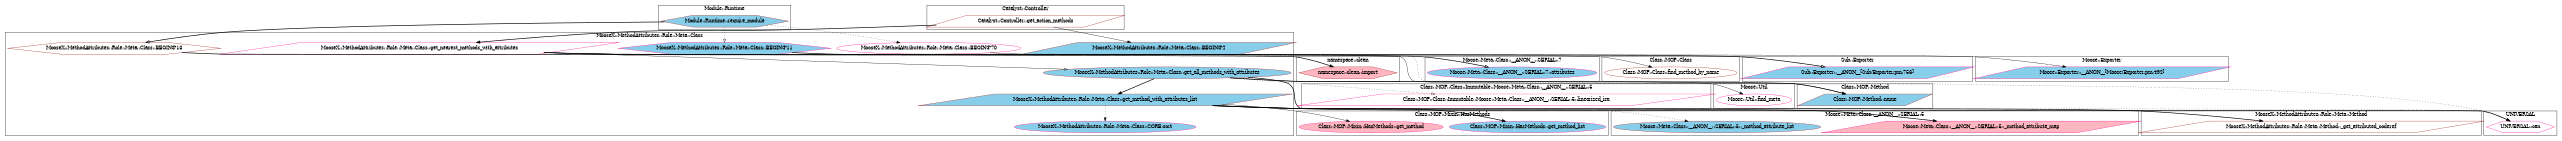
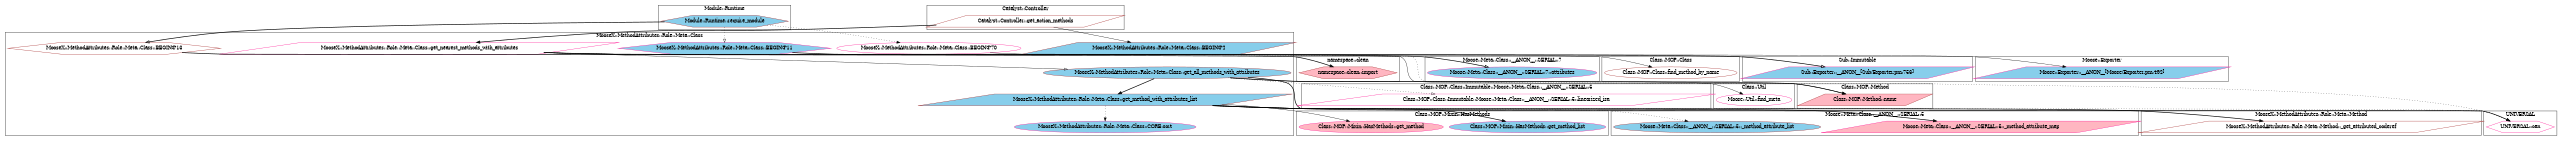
cluster "Sub::Exporter": label "Sub::Exporter" -> "Sub::Immutable"
cluster "Moose::Util": label "Moose::Util" -> "Class::Util"
node "Class::MOP::Method::name": fillcolor skyblue -> lightpink
